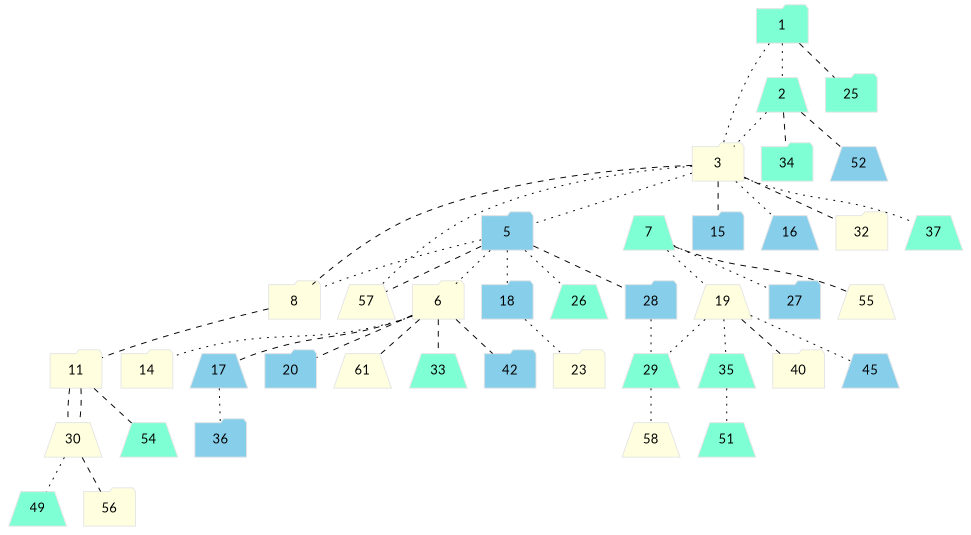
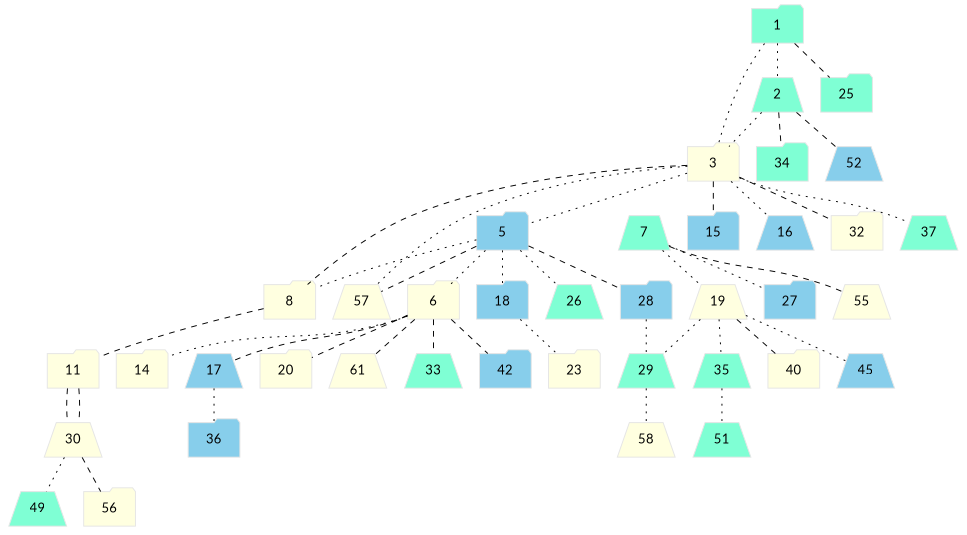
node "20": fillcolor skyblue -> lightyellow
node "54": removed
